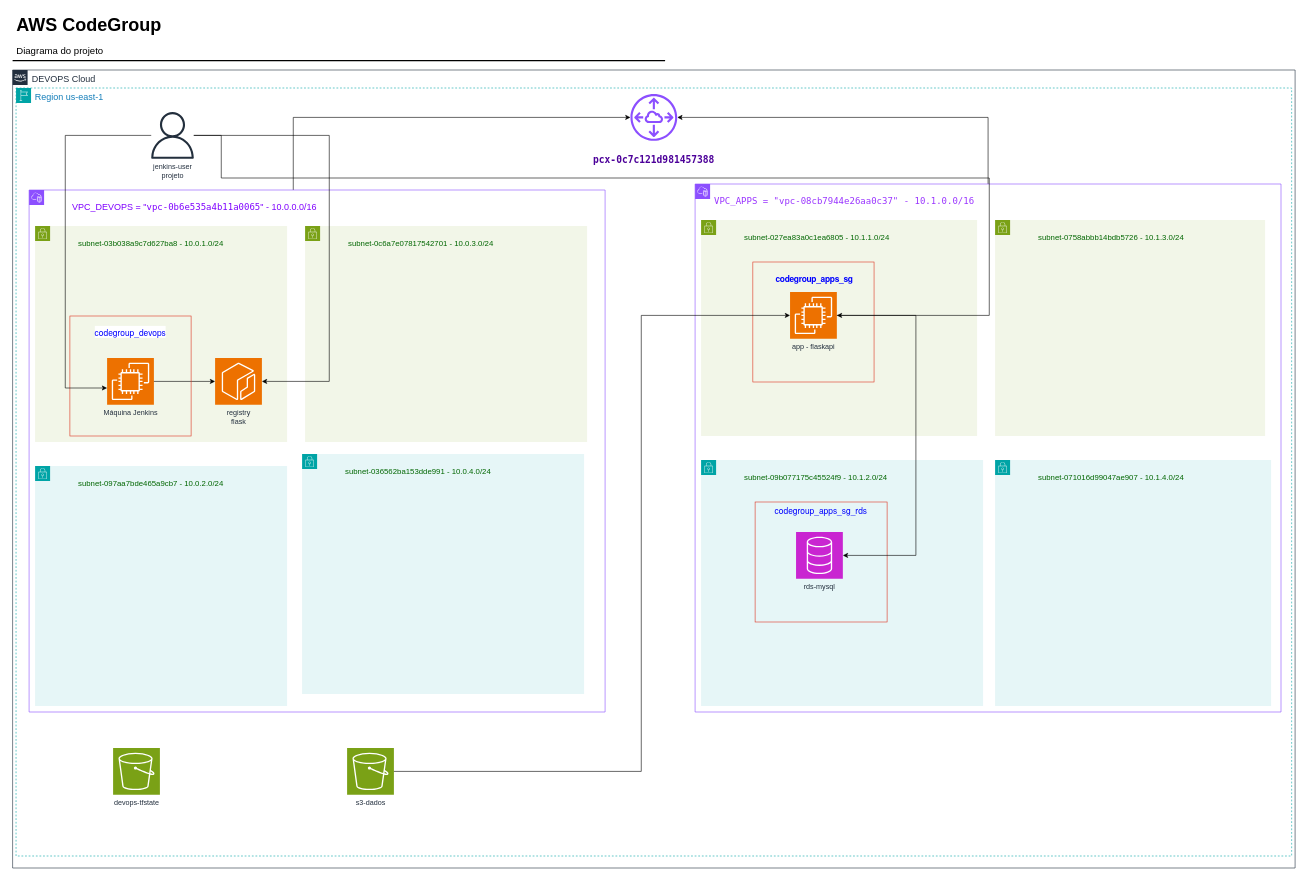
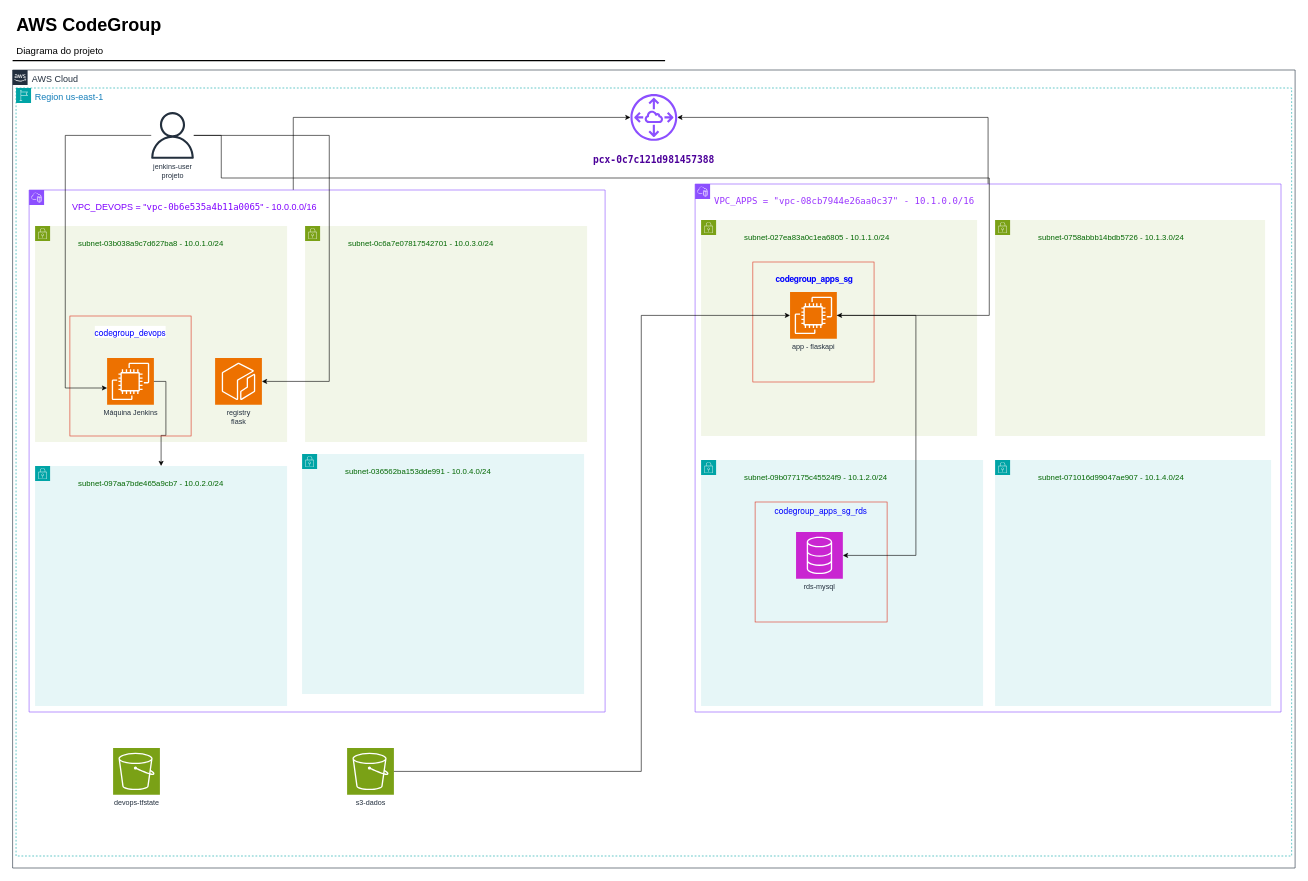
node "DEVOPS Cloud": label "DEVOPS Cloud" -> "AWS Cloud"
edge "Máquina Jenkins" -> "registry flask": now "Máquina Jenkins" -> "subnet-097aa7bde465a9cb7 - 10.0.2.0/24"
